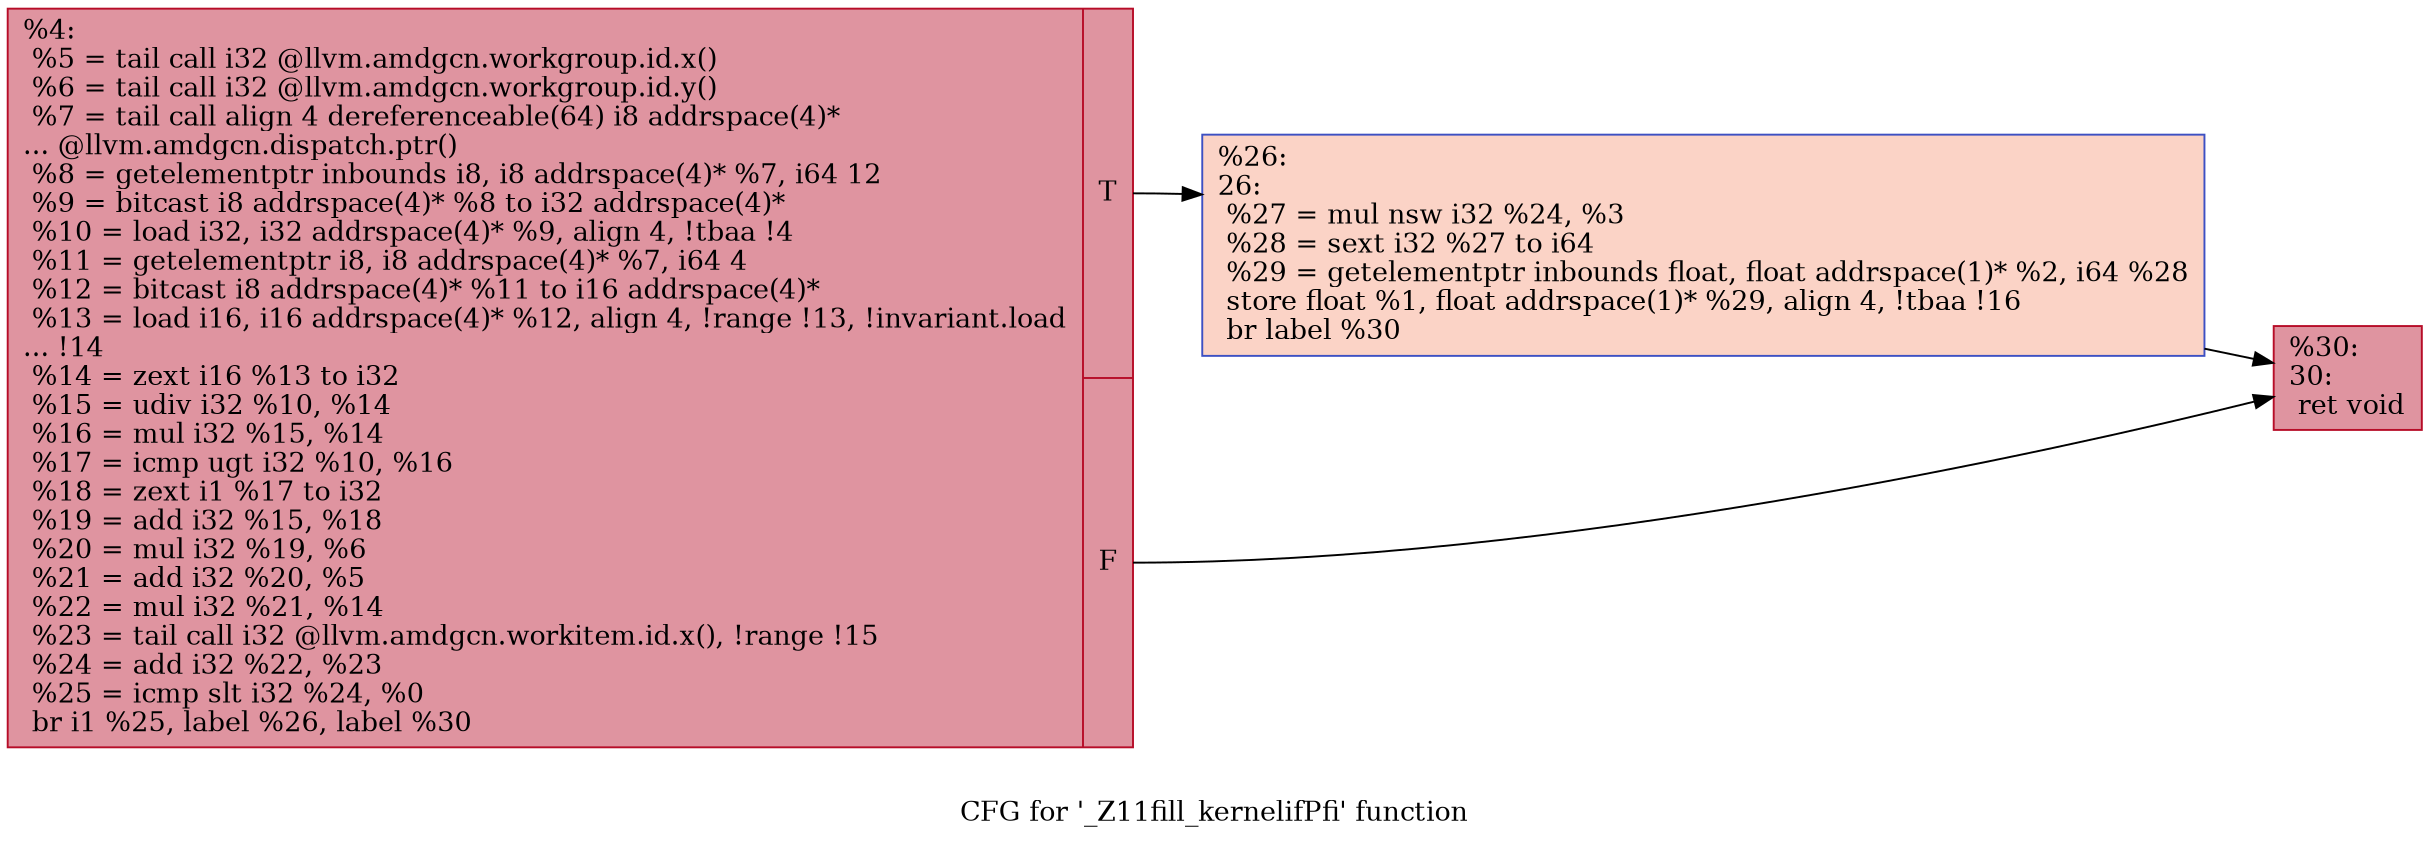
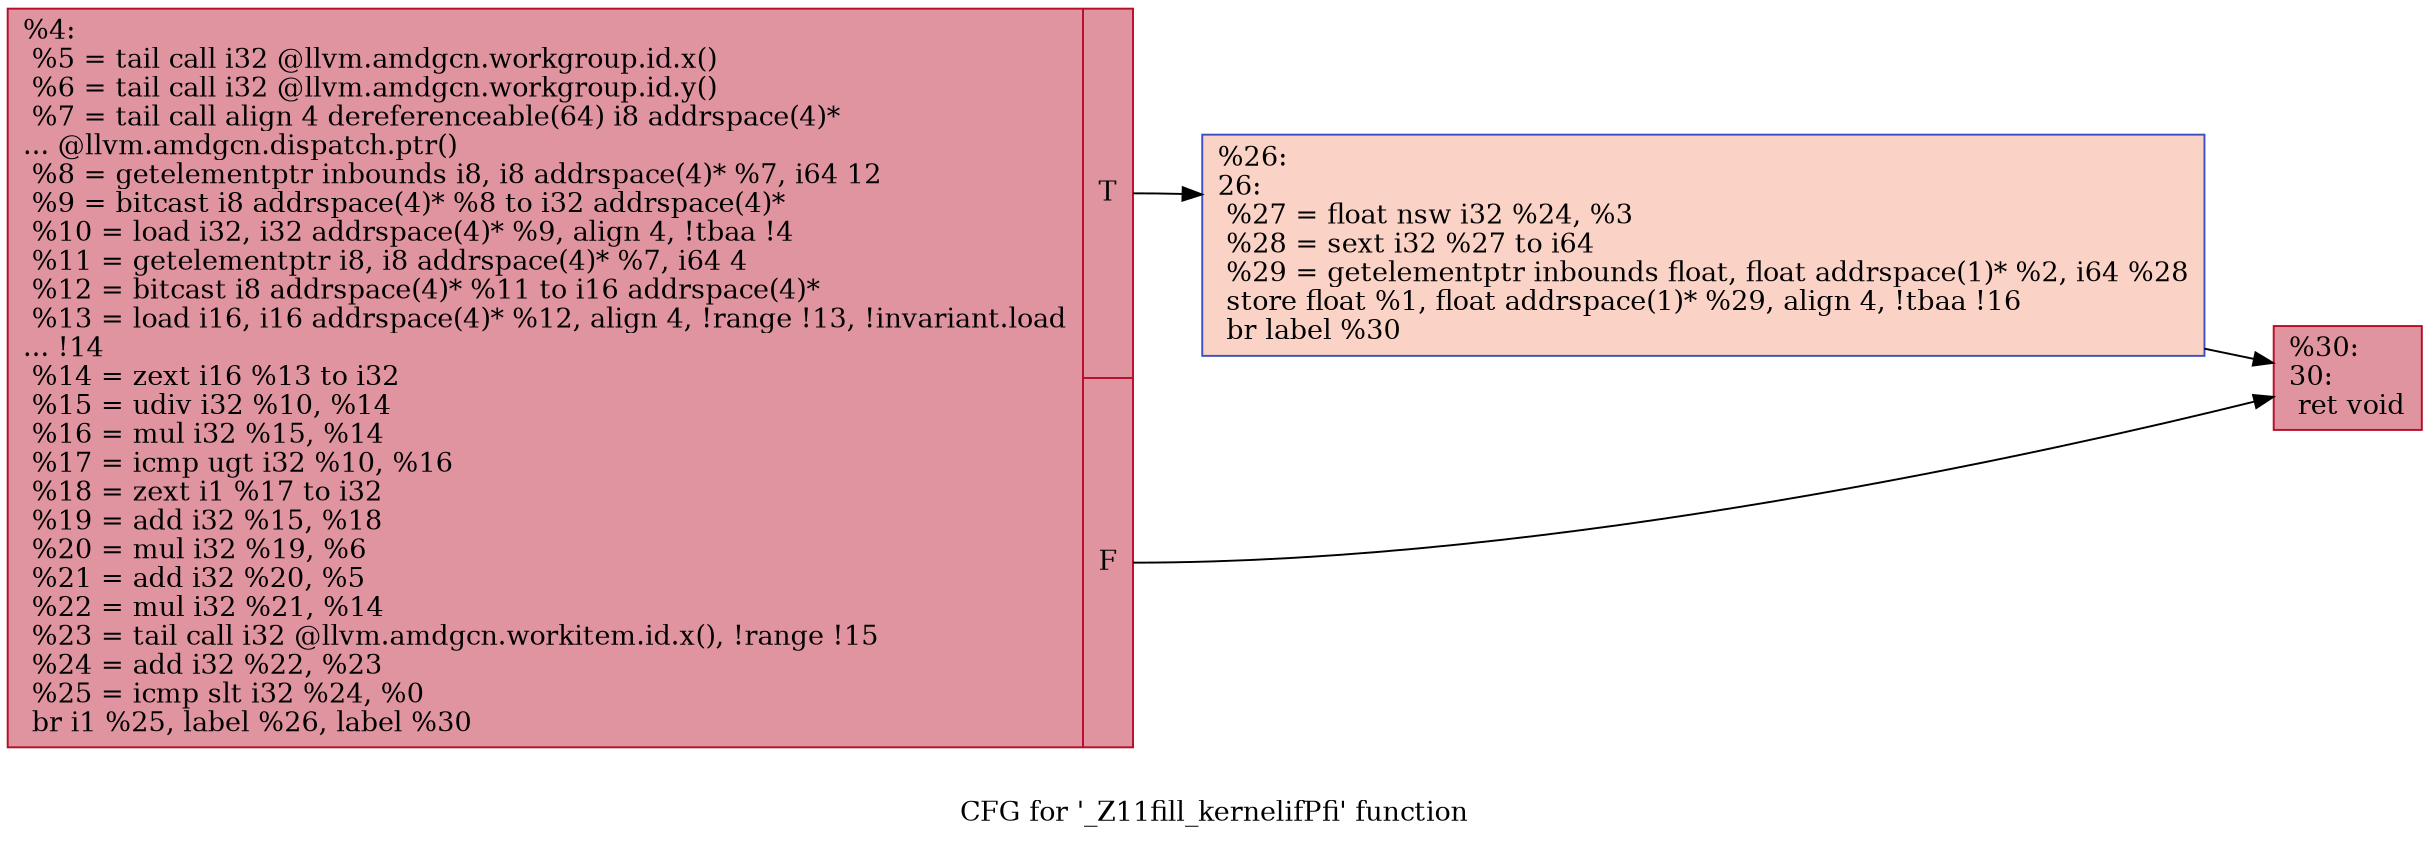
node "%26:": text "%27 = mul nsw i32 %24, %3" -> "%27 = float nsw i32 %24, %3"
